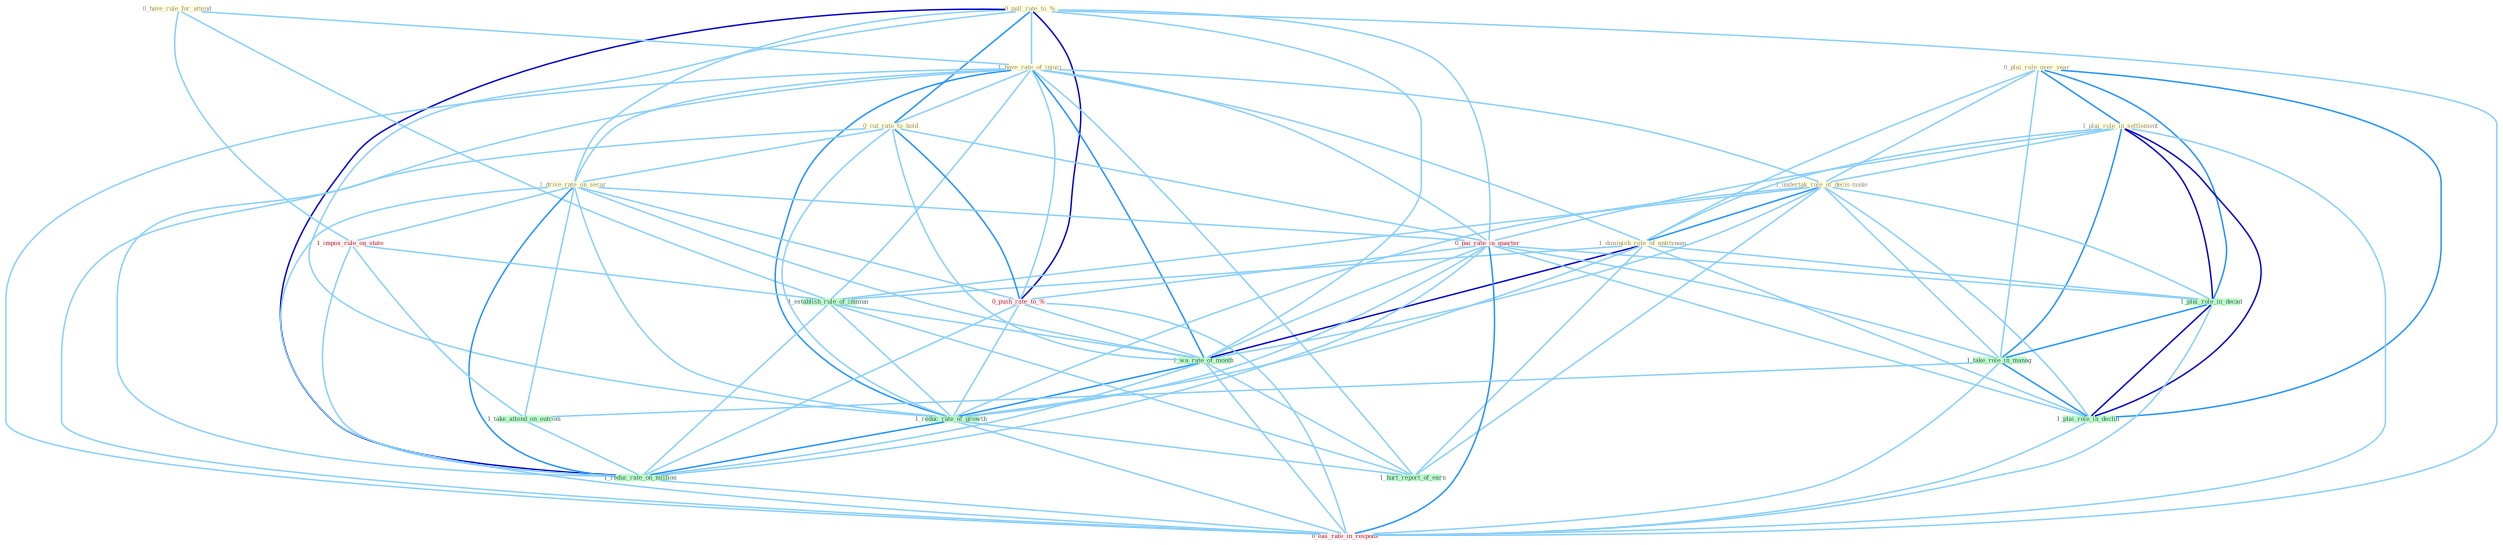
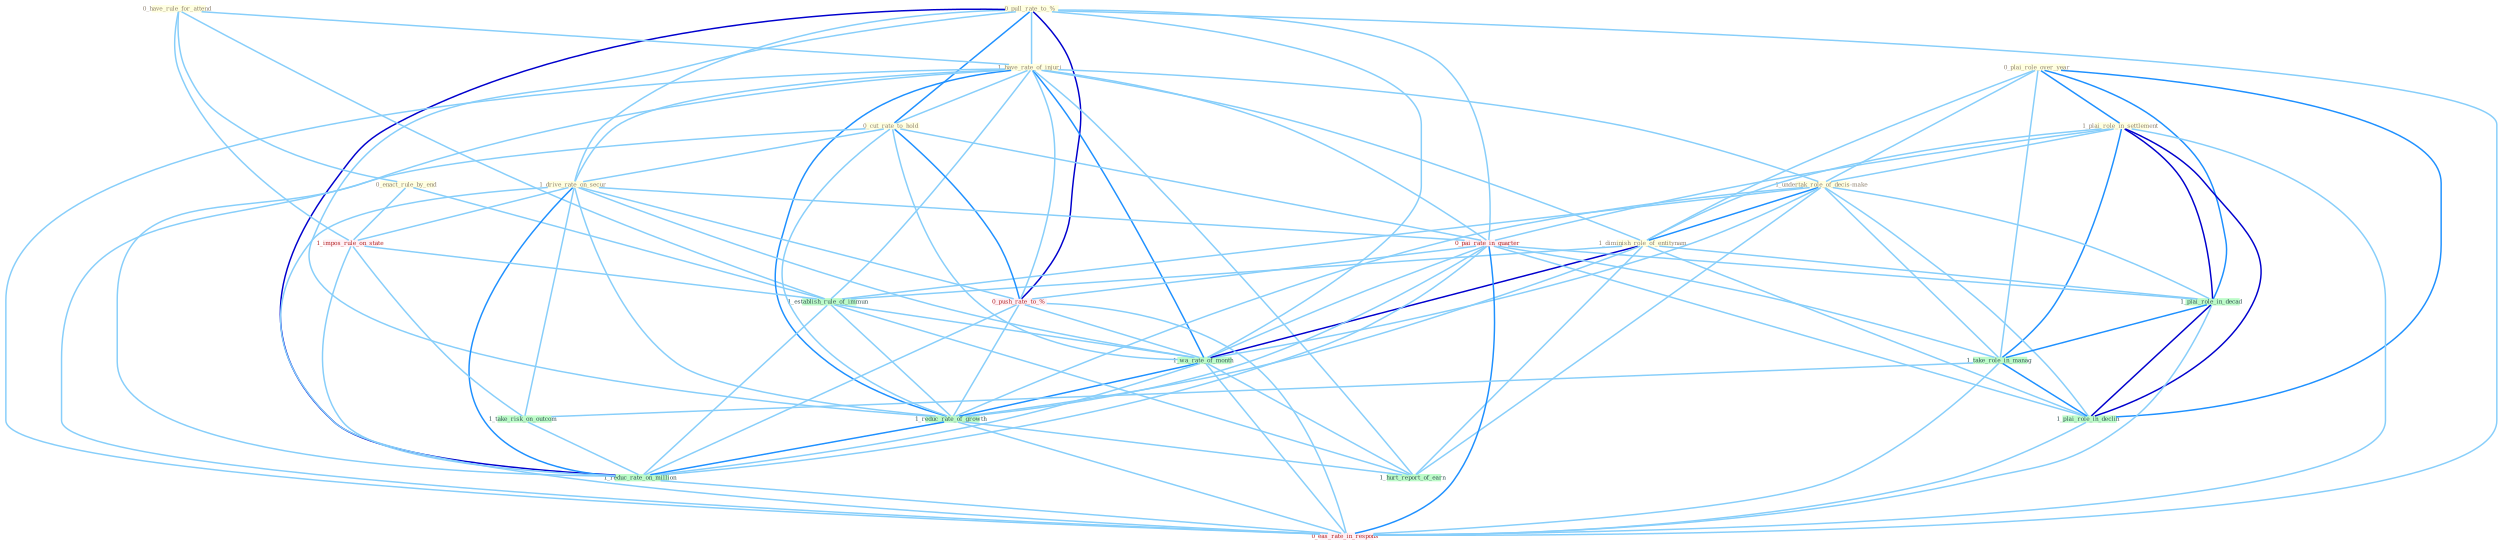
node "0_enact_rule_by_end": added
node "1_take_attend_on_outcom": label "1_take_attend_on_outcom" -> "1_take_risk_on_outcom"
